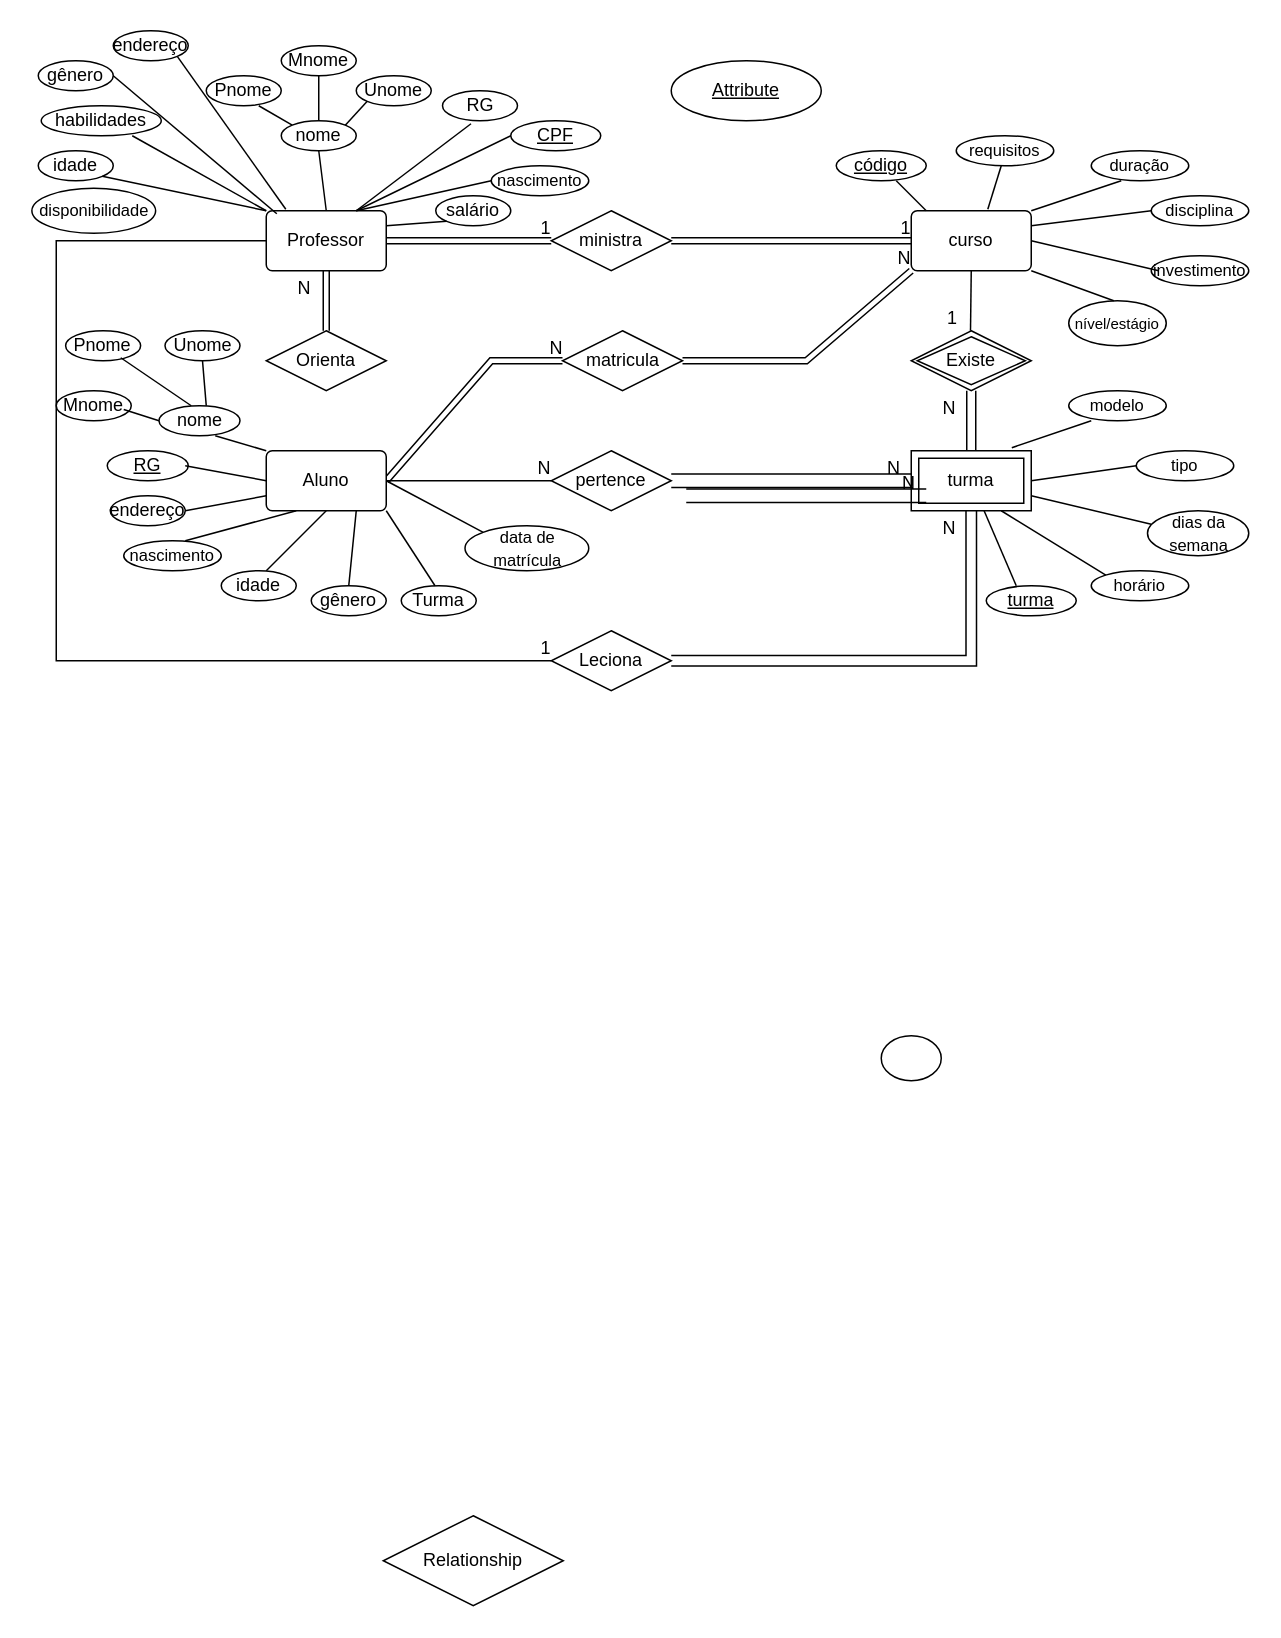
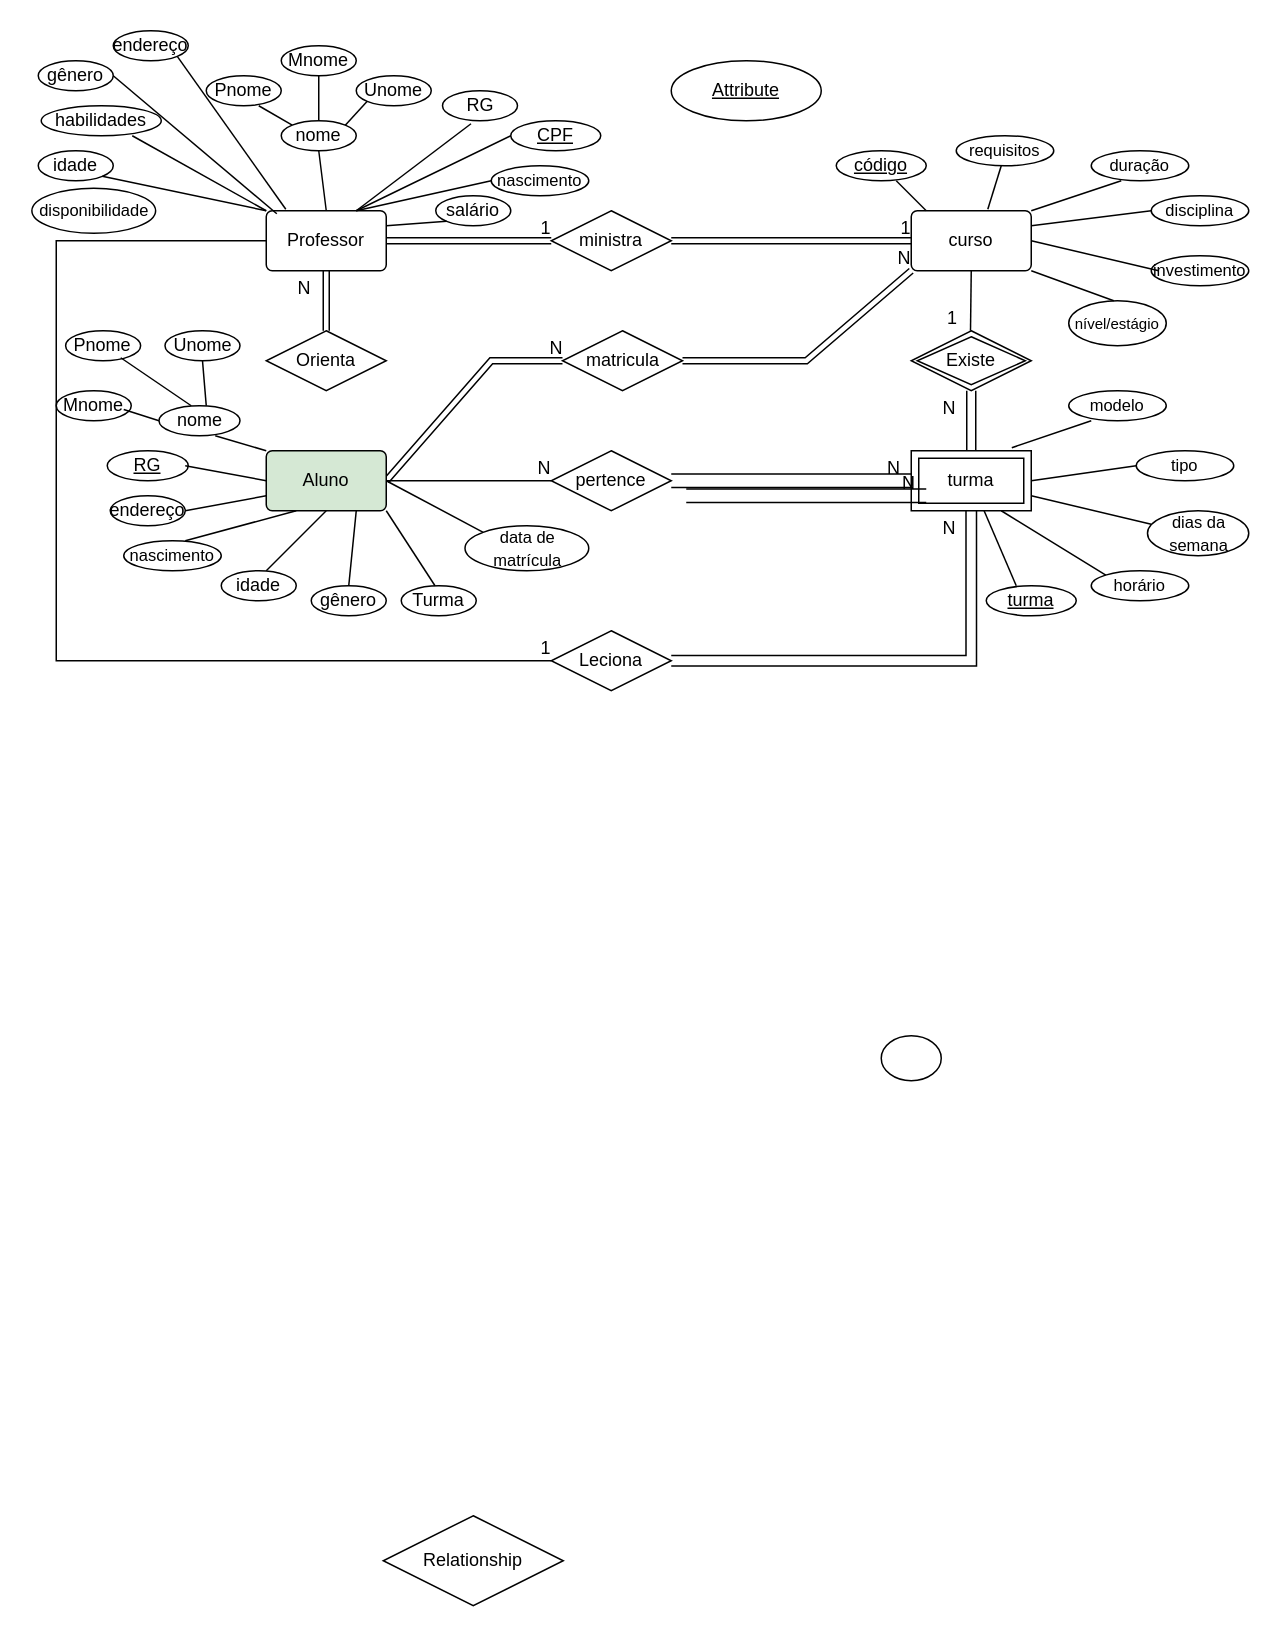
node "Aluno": fillcolor #ffffff -> #d5e8d4
